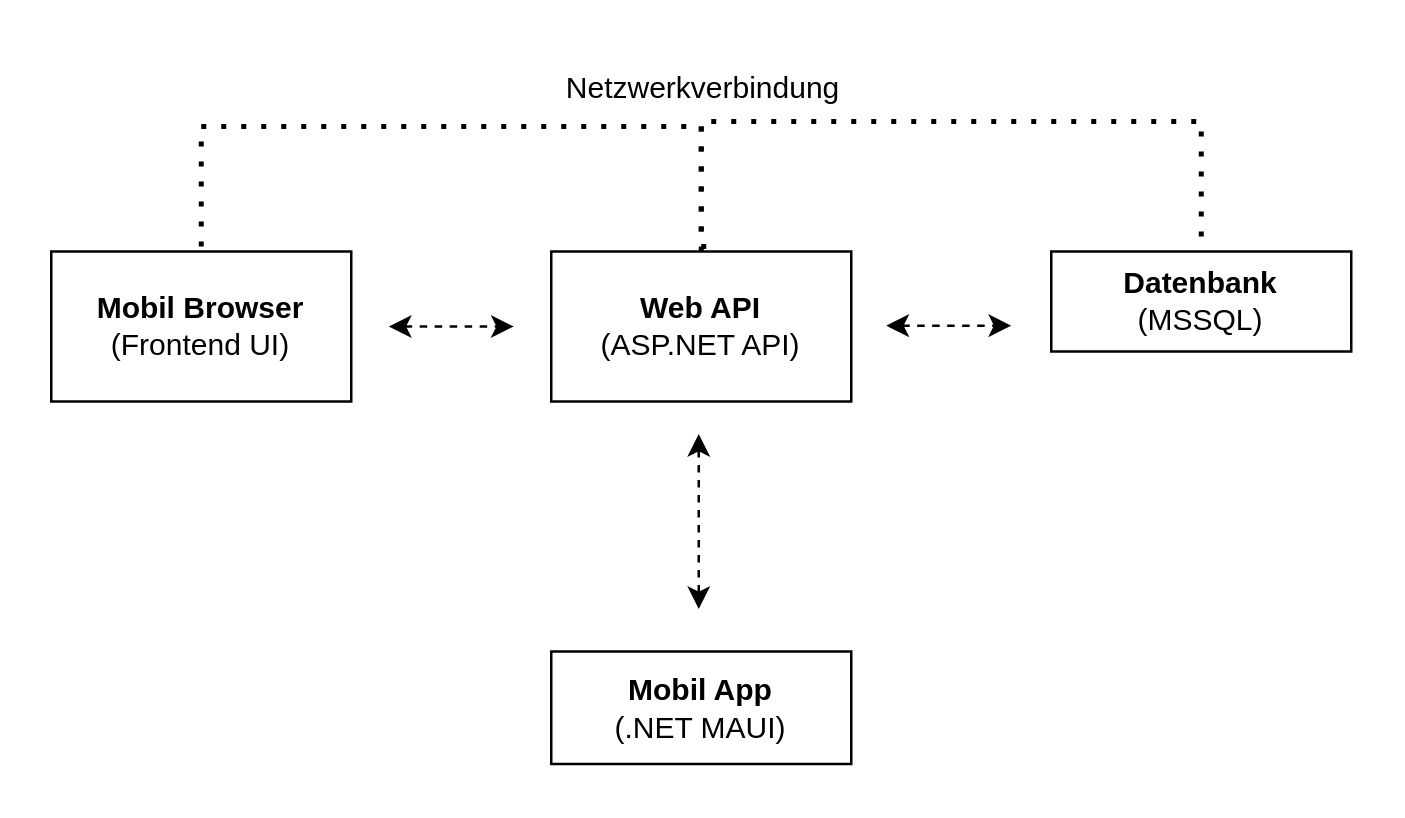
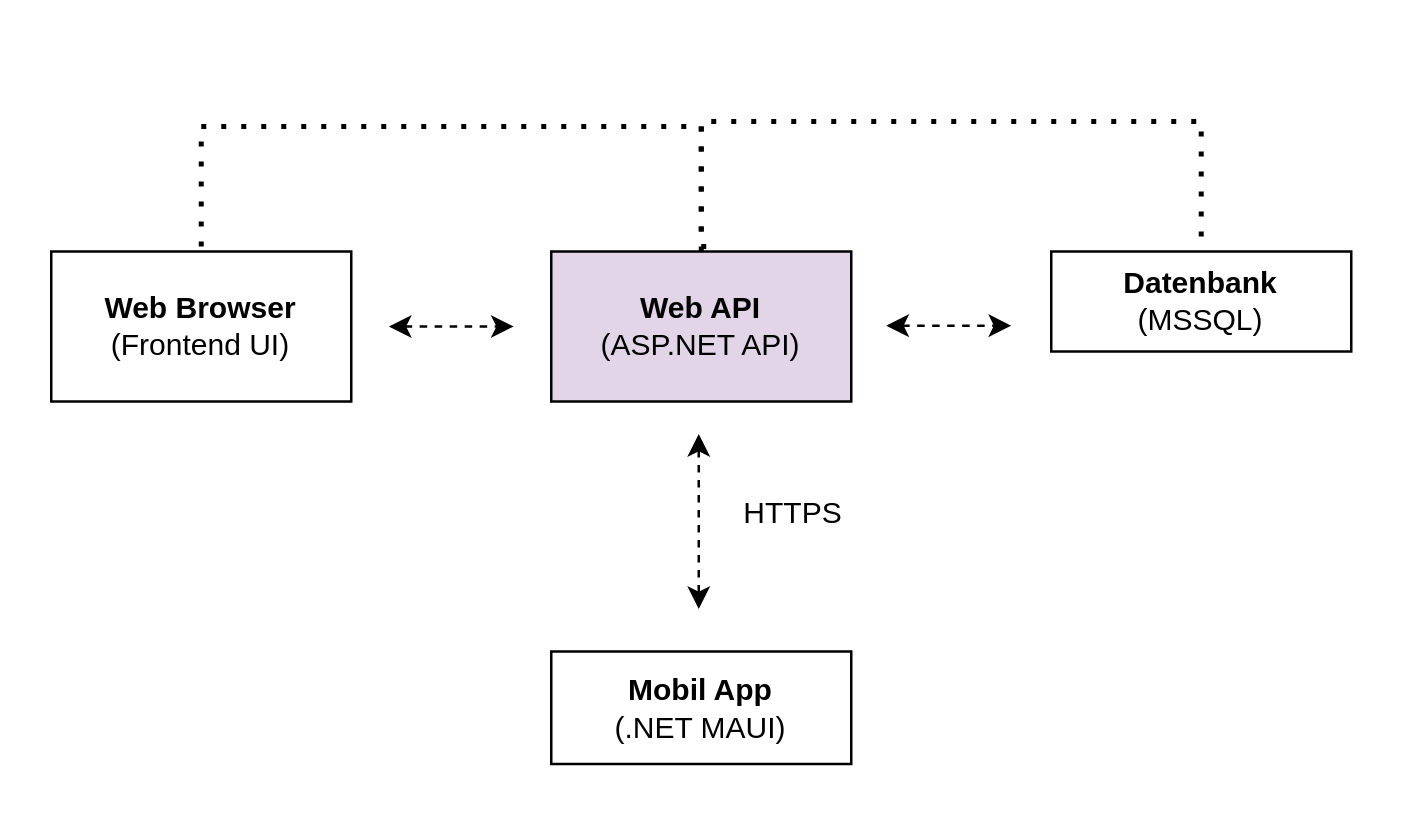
node "Netzwerkverbindung": removed
node "Mobil Browser (Frontend UI)": label "Mobil Browser (Frontend UI)" -> "Web Browser (Frontend UI)"
node "Web API (ASP.NET API)": fillcolor #ffffff -> #e1d5e7
node "HTTPS": added
